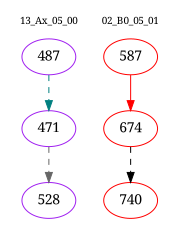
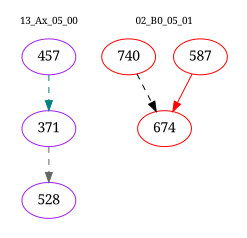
node "487": label "487" -> "457"
node "471": label "471" -> "371"
edge "674" -> "740": reversed
